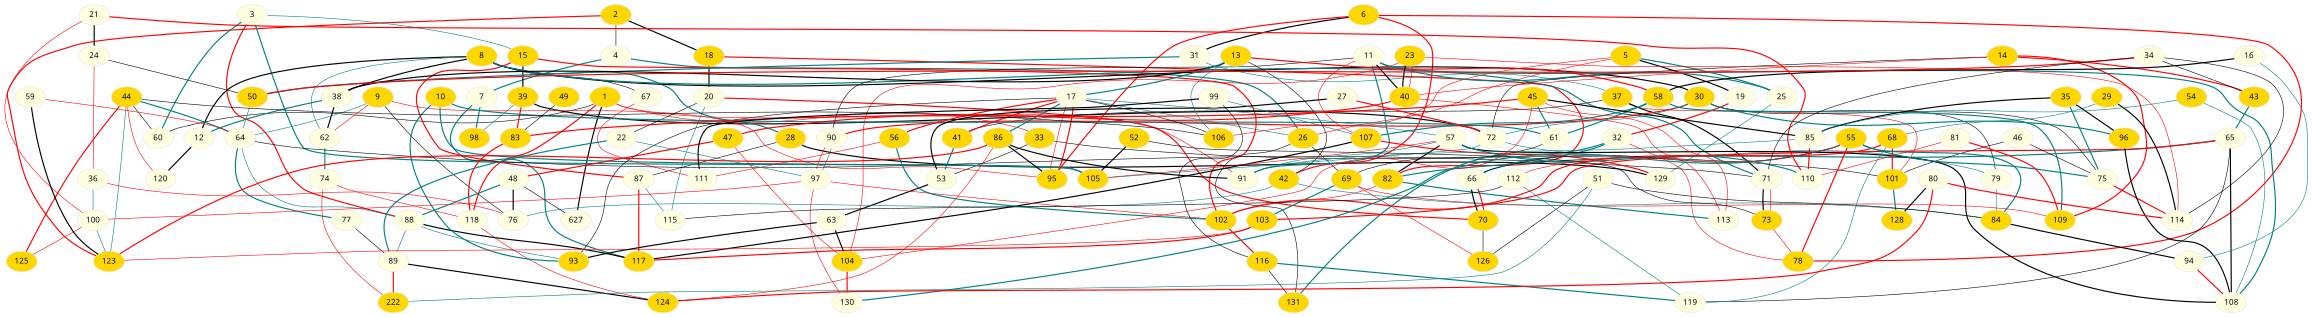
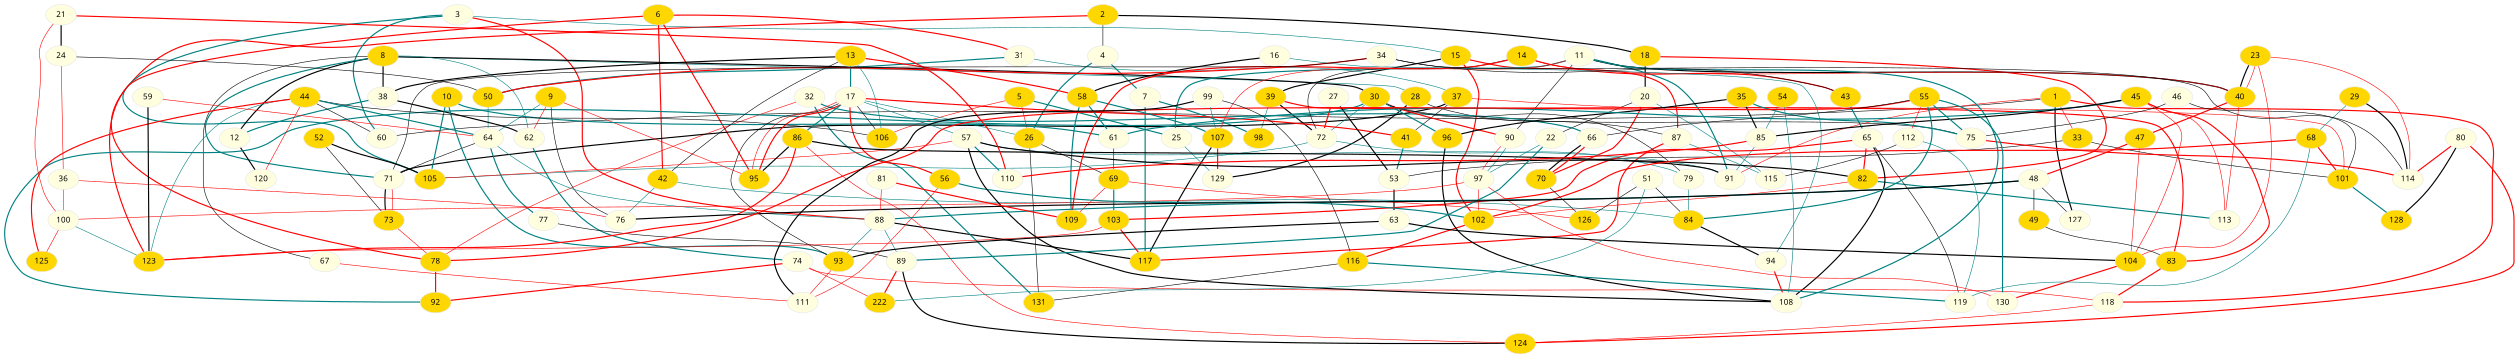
edge "6" -- "31": color black -> red
edge "8" -- "28": style bold -> solid
node "19": removed
edge "65" -- "82": color teal -> red
edge "81" -- "110": now "81" -- "88"
edge "48" -- "49": added
node "627": label "627" -> "127"
edge "93" -- "111": added
node "92": added
